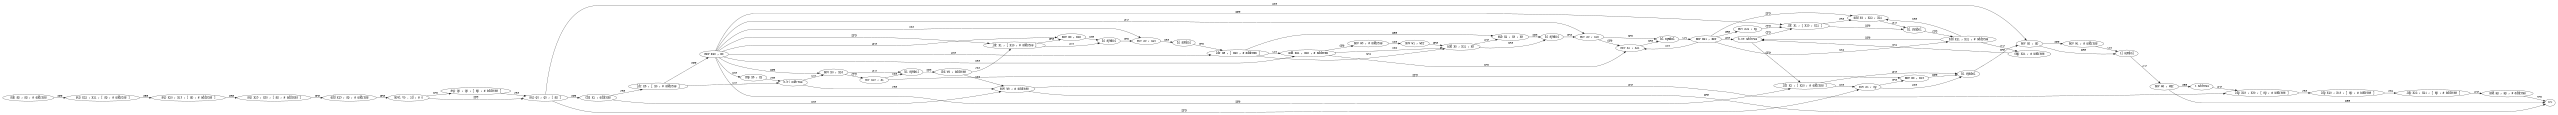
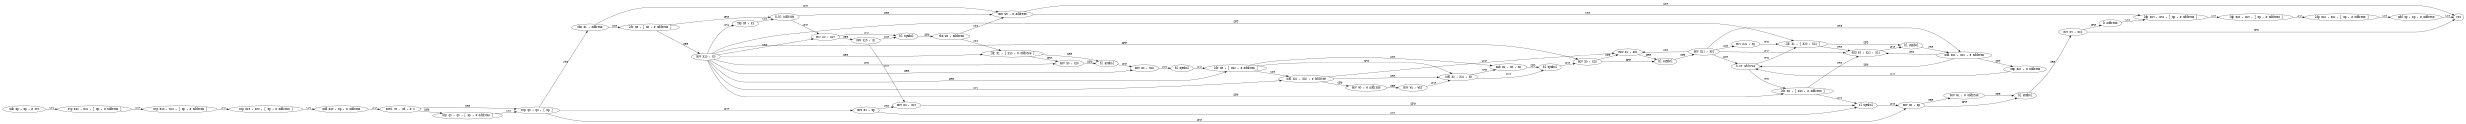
edge "ldr x2 , [ x20 , # address ]" -> "mov x1 , sp": now "ldr x2 , [ x20 , # address ]" -> "add x0 , x22 , x21"
node "sub sp , sp , # address": label "sub sp , sp , # address" -> "sub sp , sp , # ret"
